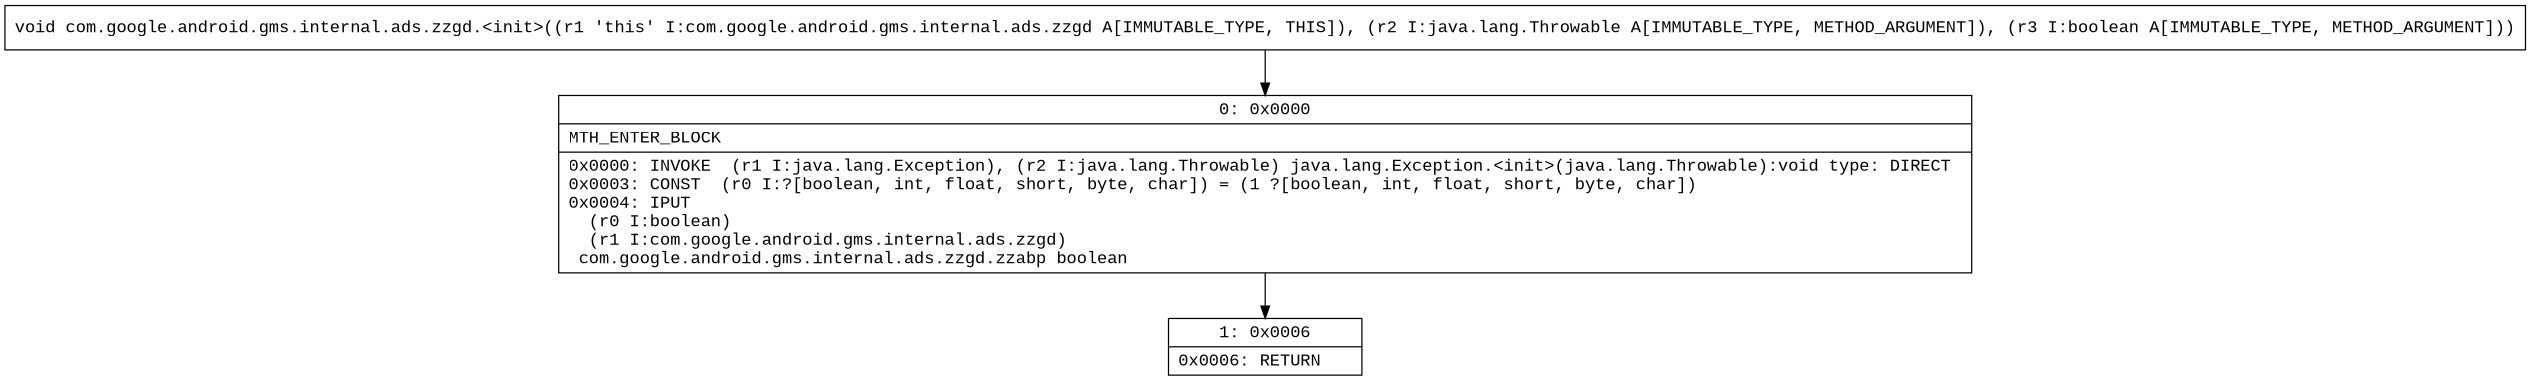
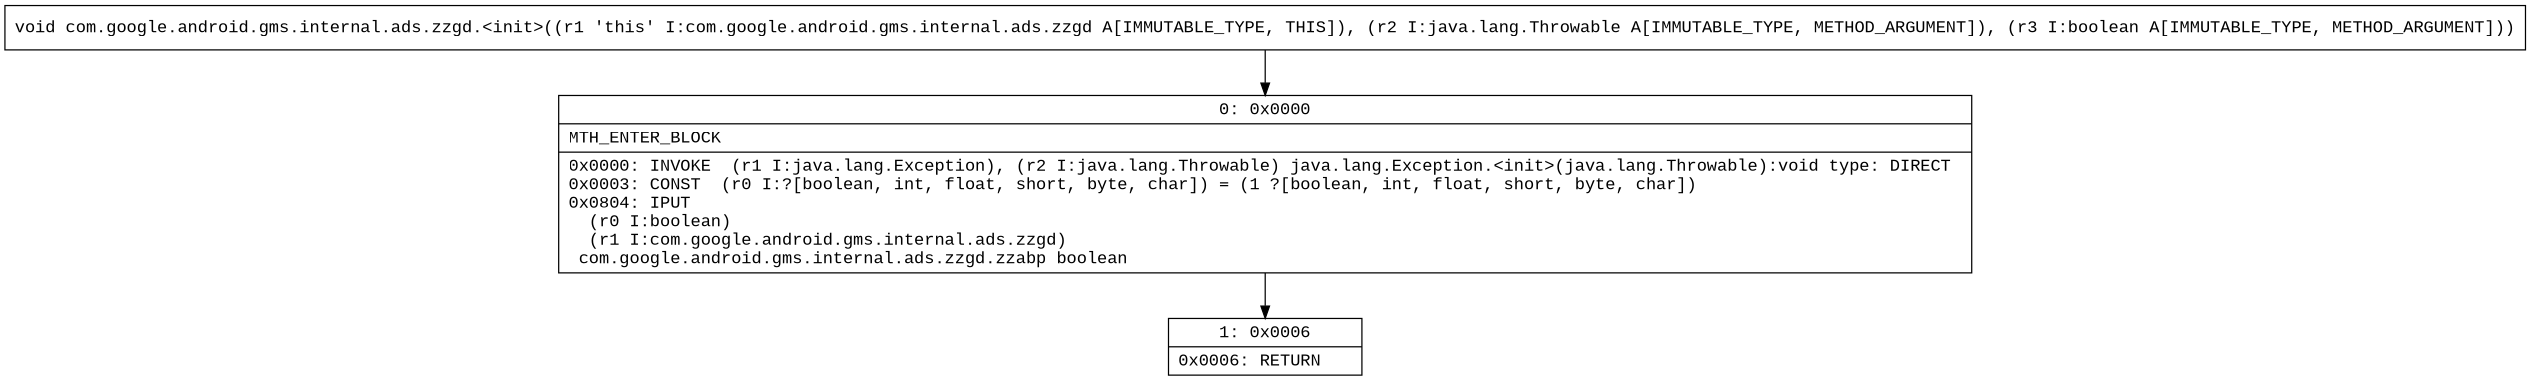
node "0: 0x0000": text "0x0004: IPUT" -> "0x0804: IPUT"
